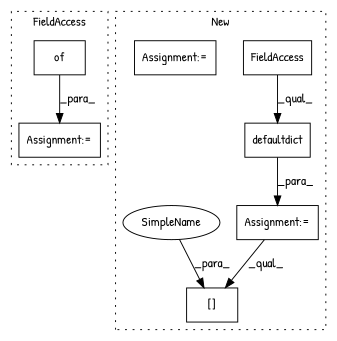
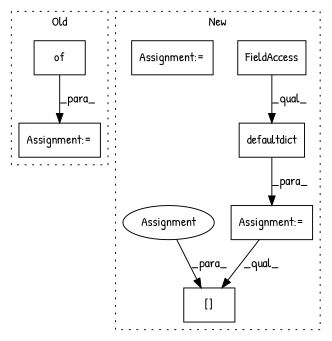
cluster "FieldAccess": label "FieldAccess" -> "Old"
node "SimpleName": label "SimpleName" -> "Assignment"
